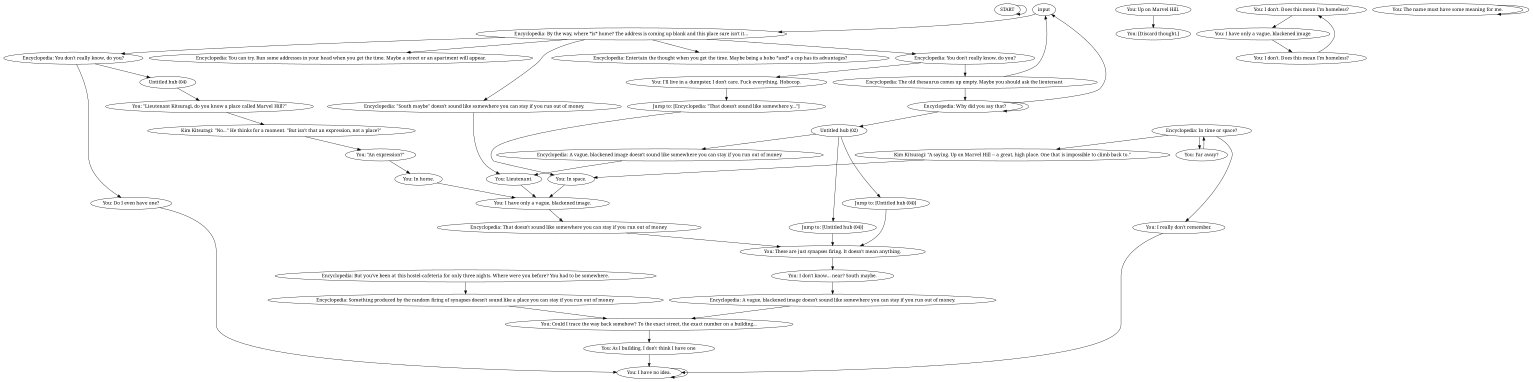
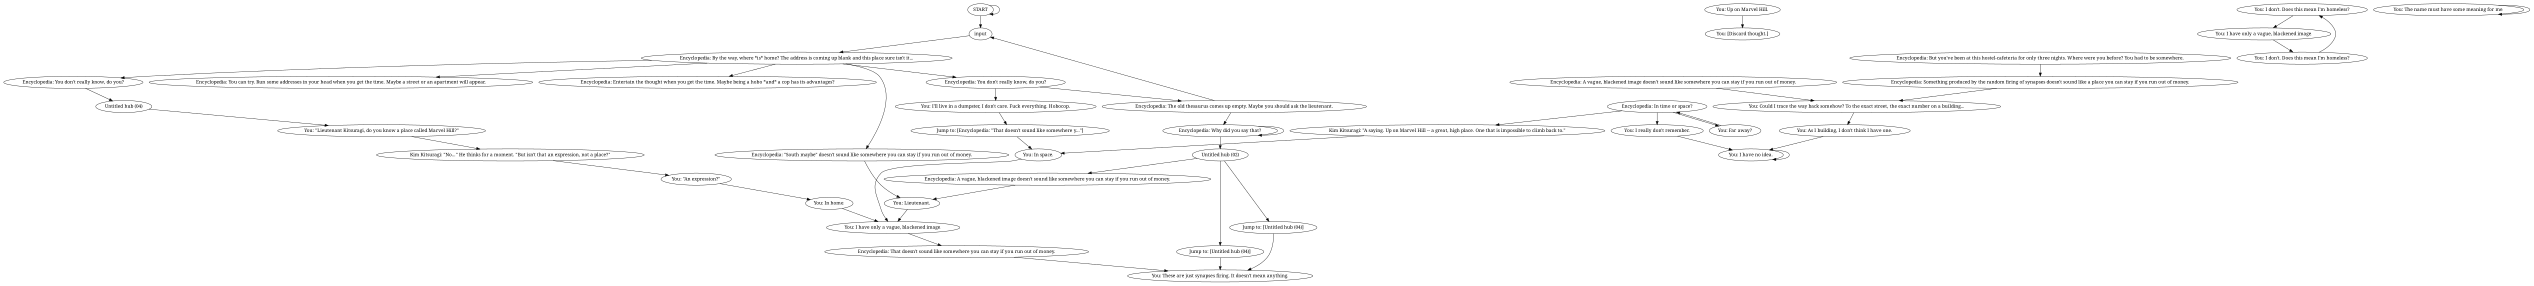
edge "Encyclopedia: Why did you say that?" -> "input": now "START" -> "input"
node "You: Do I even have one?": removed
node "You: I don't know... near? South maybe.": removed
